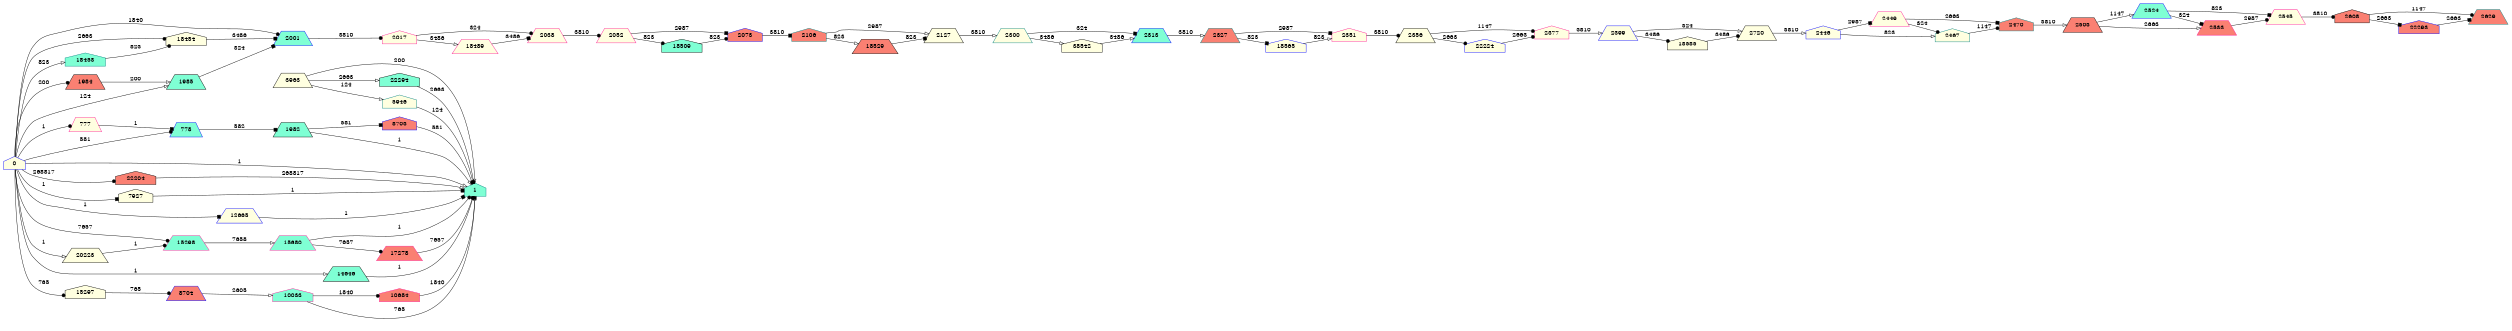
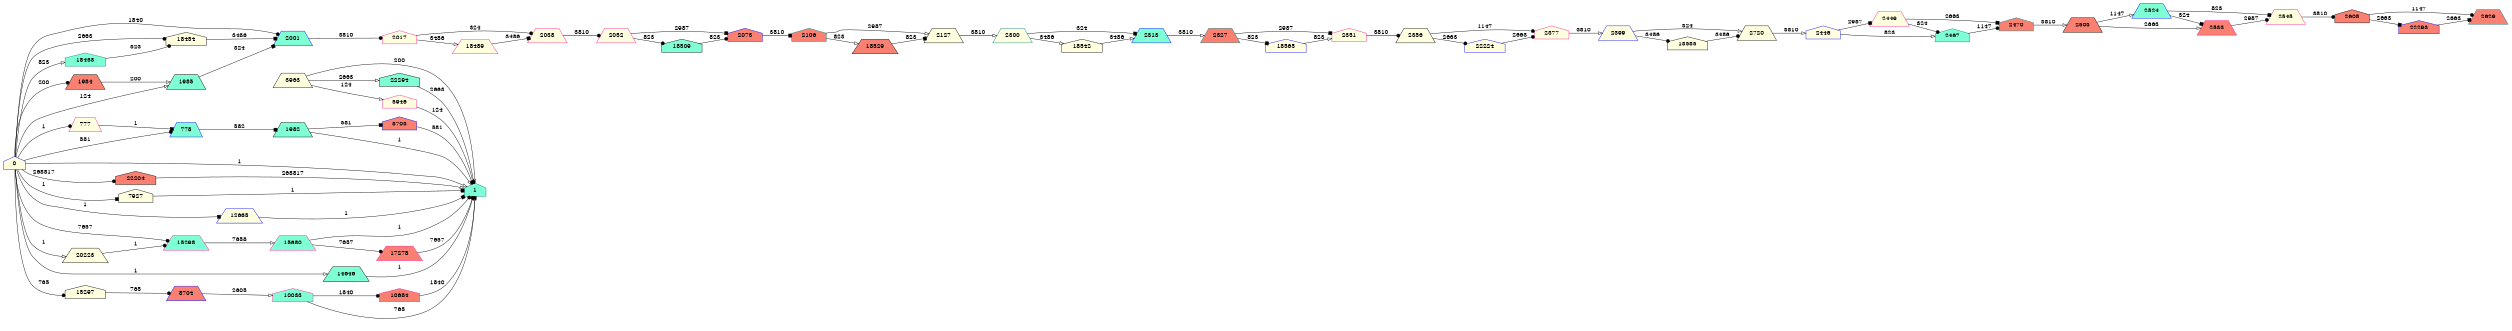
node "2467": fillcolor lightyellow -> aquamarine
node "38542": label "38542" -> "18542"
node "5946": color teal -> deeppink
